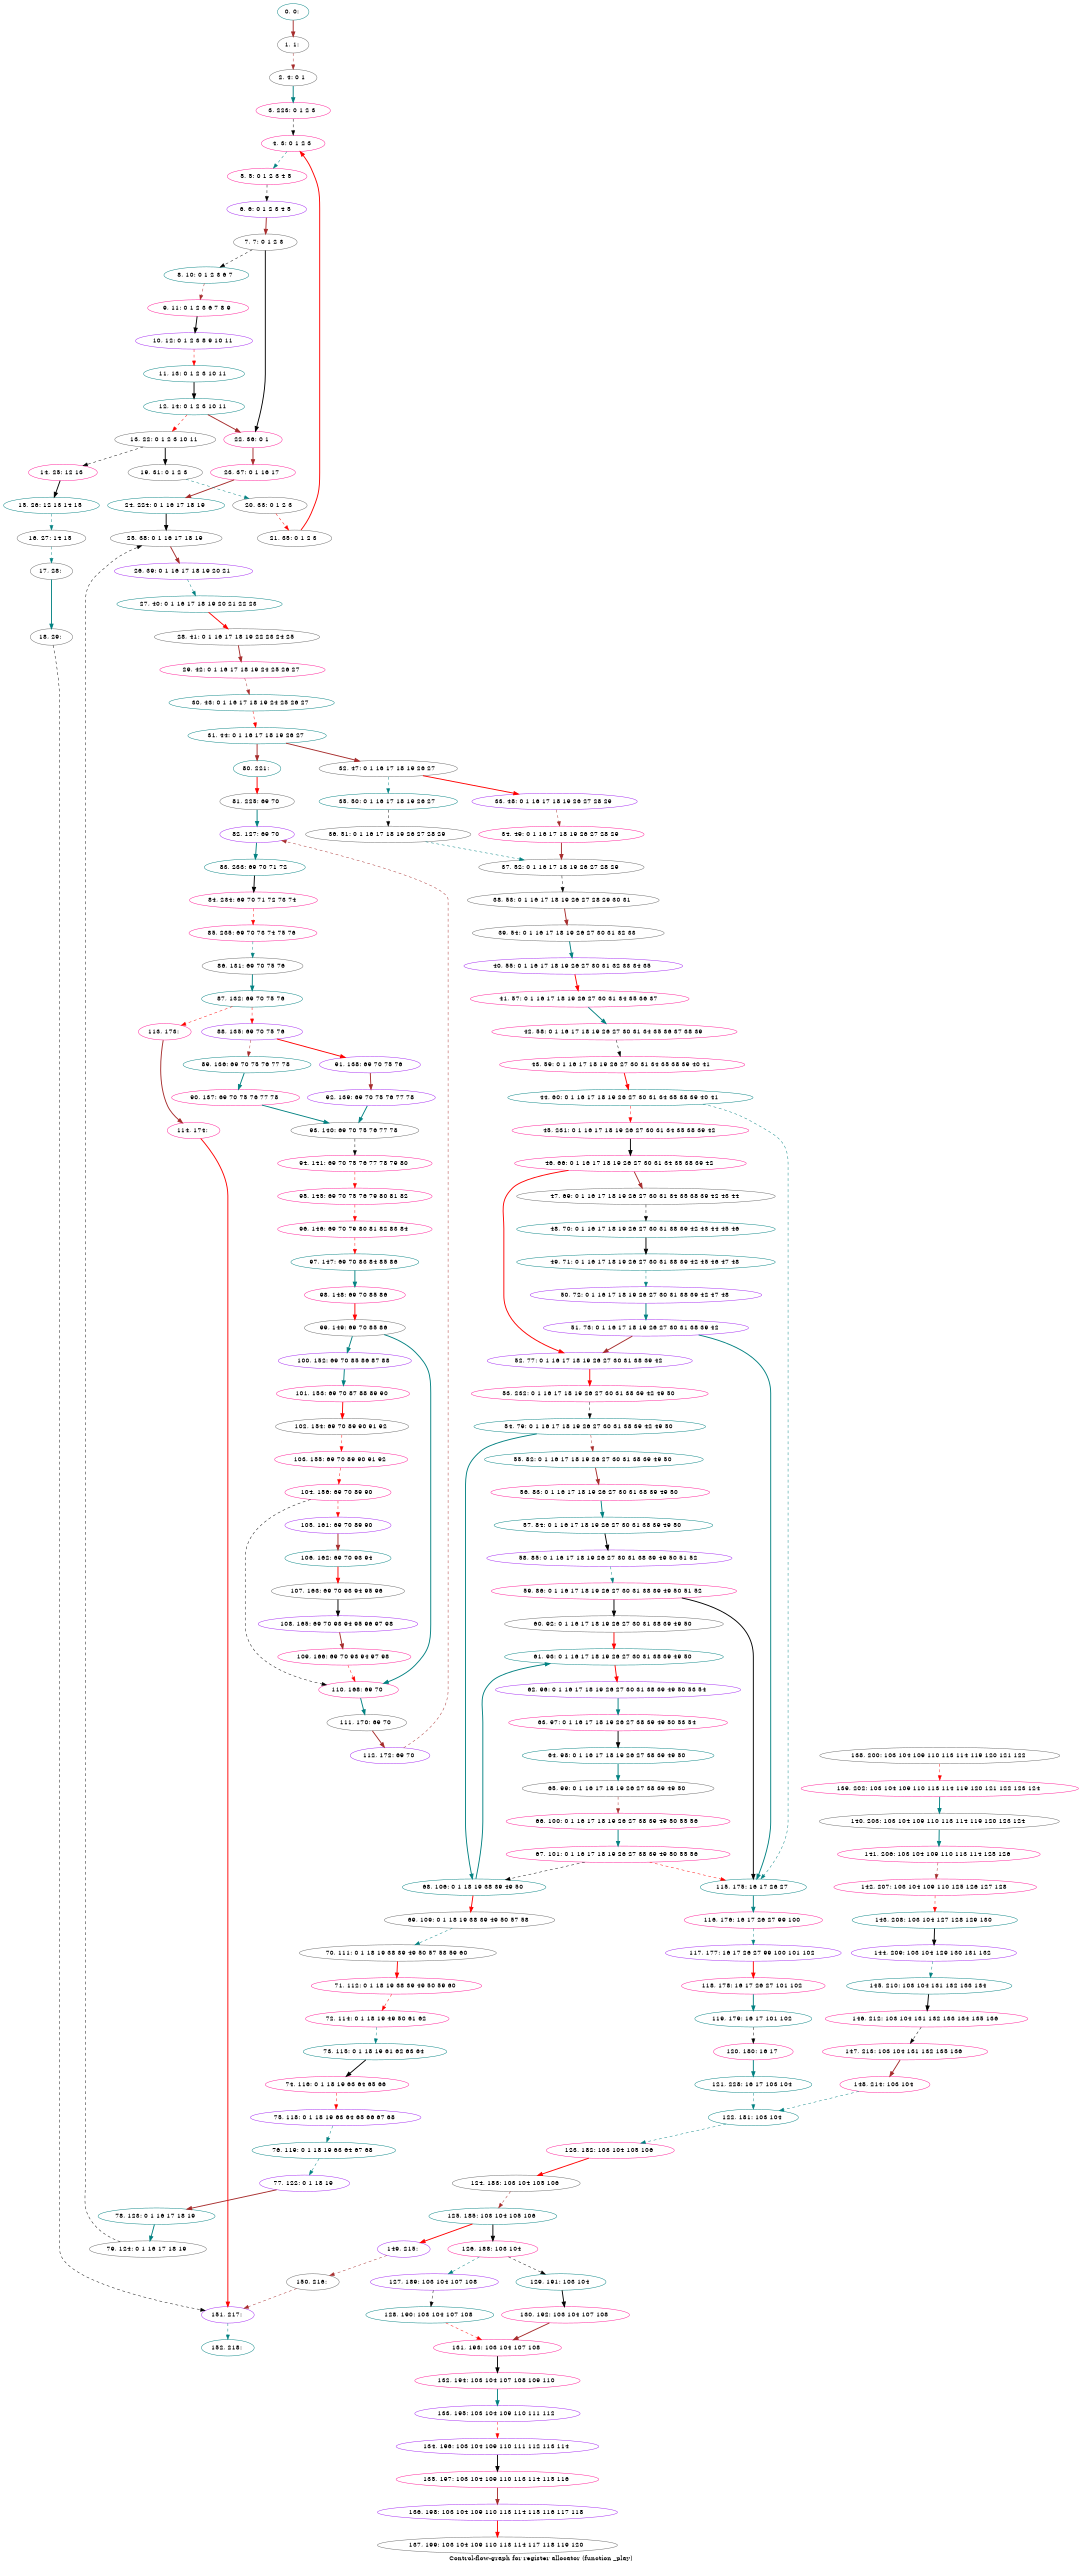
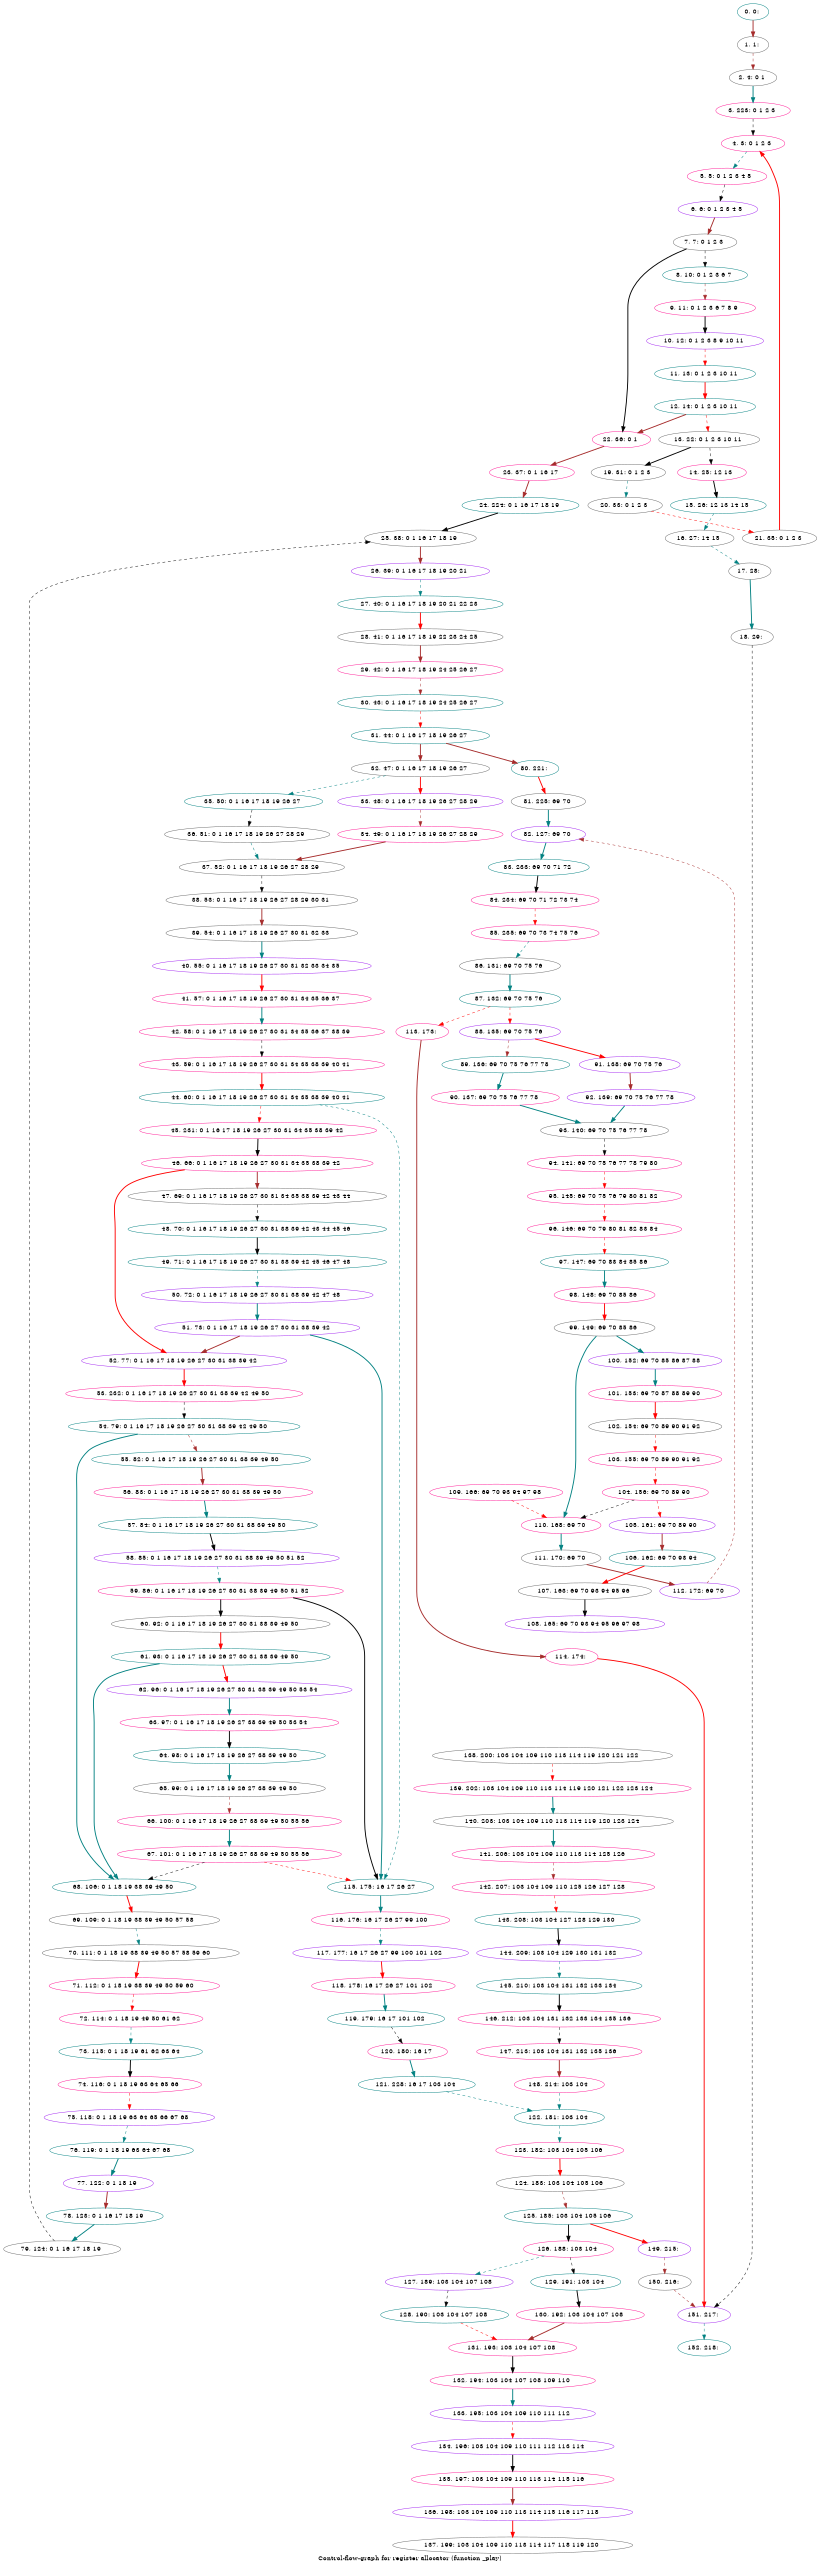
edge "11, 13: 0 1 2 3 10 11" -> "12, 14: 0 1 2 3 10 11": color black -> red
edge "108, 165: 69 70 93 94 95 96 97 98" -> "109, 166: 69 70 93 94 97 98": removed
edge "68, 106: 0 1 18 19 38 39 49 50" -> "61, 93: 0 1 16 17 18 19 26 27 30 31 38 39 49 50": reversed
edge "76, 119: 0 1 18 19 63 64 67 68" -> "77, 122: 0 1 18 19": style dashed -> bold
